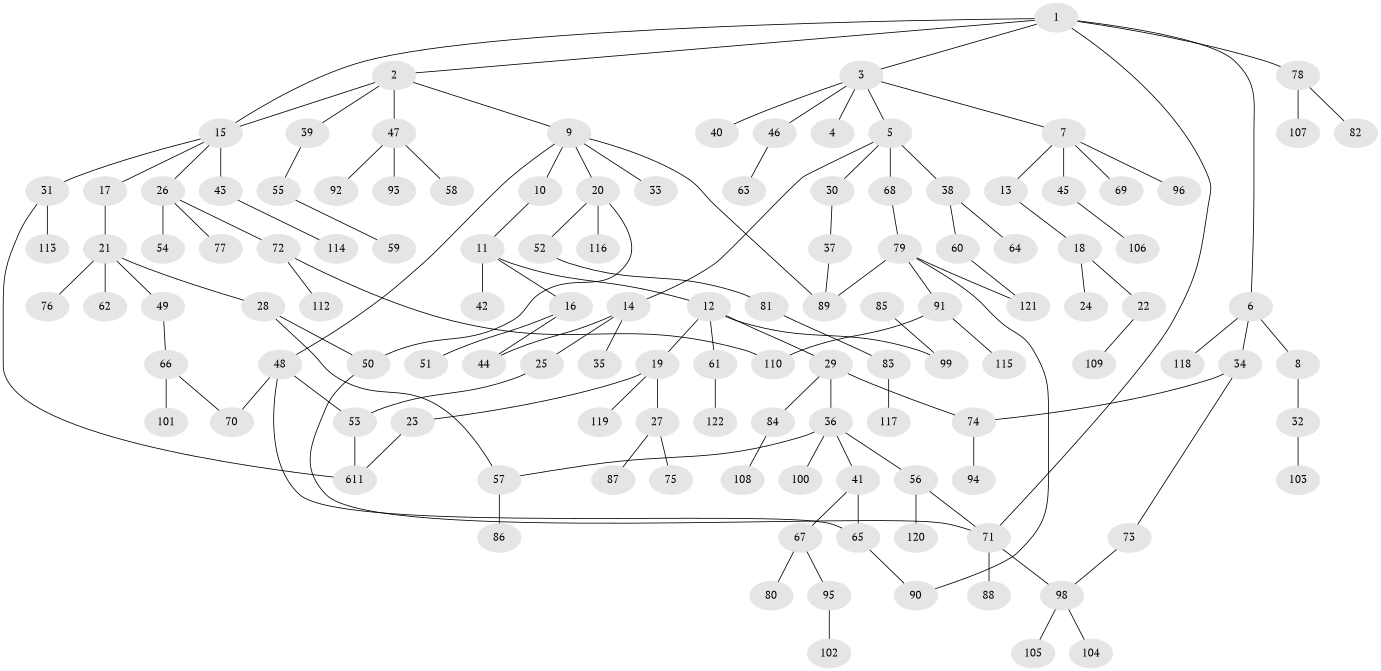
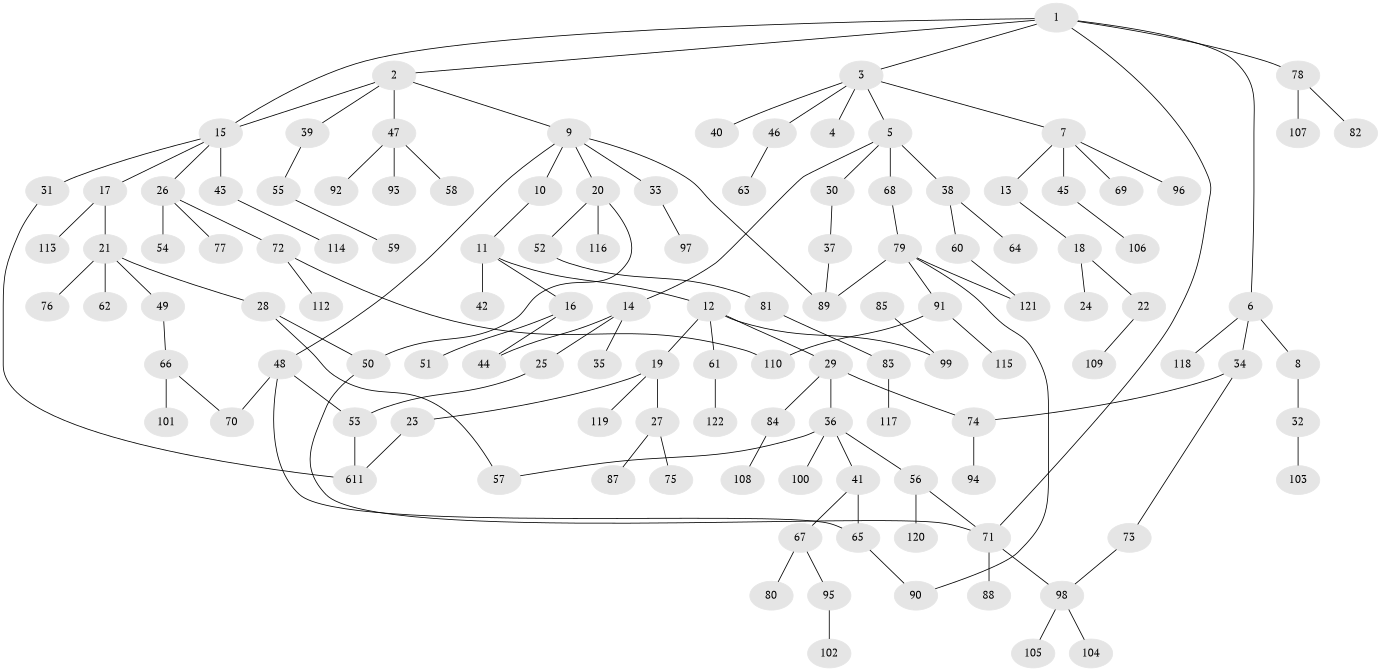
edge "31" -- "113": now "17" -- "113"
node "97": added
node "86": removed
